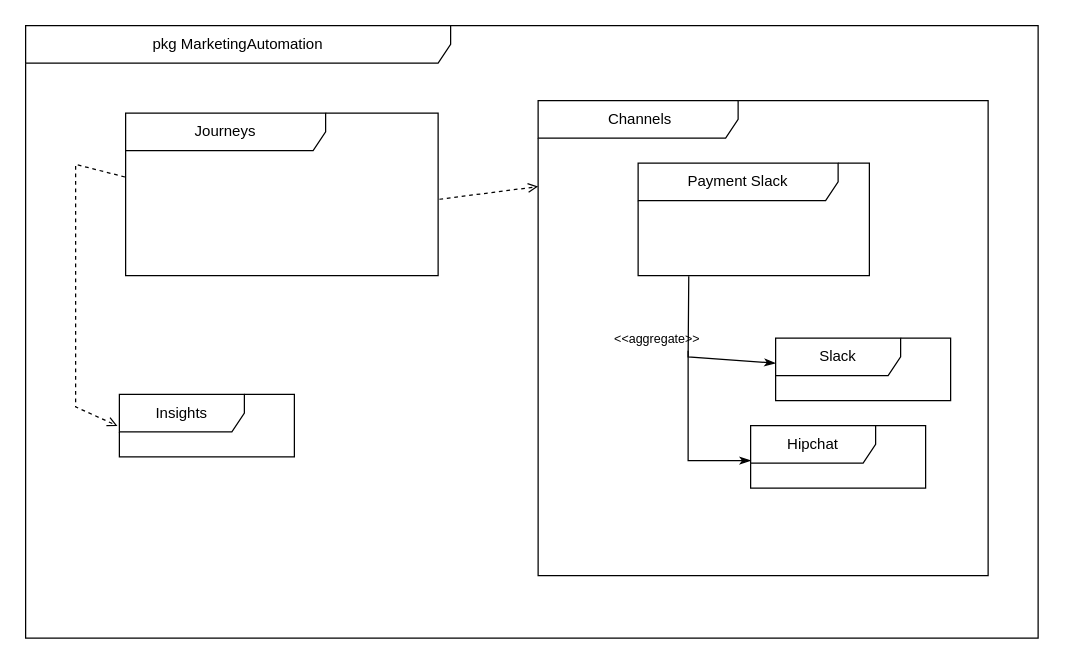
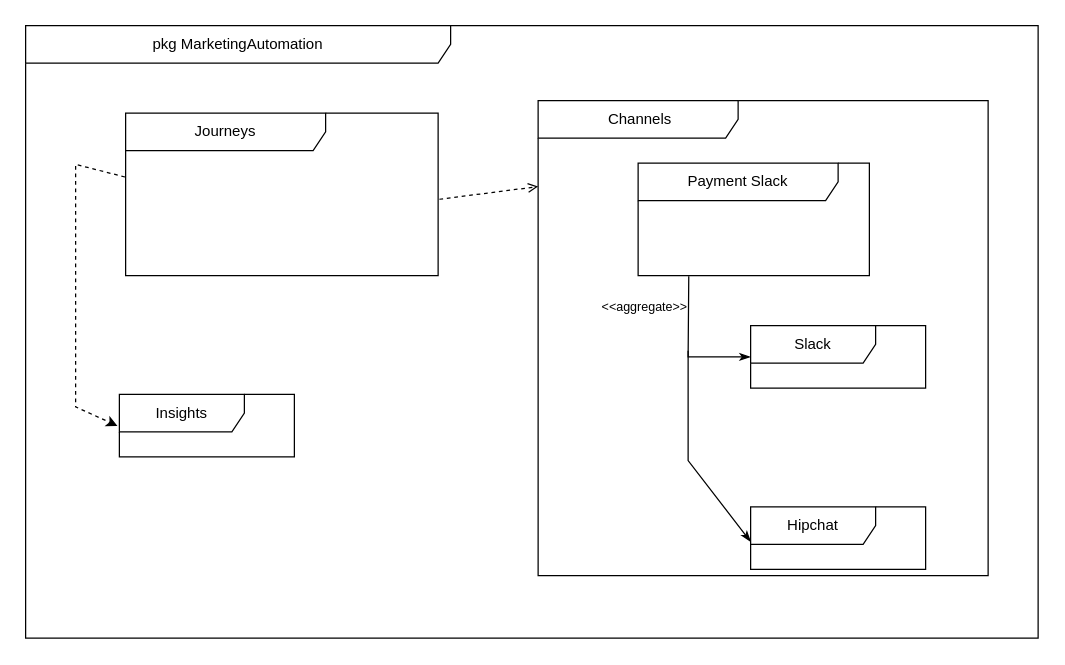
node "<<aggregate>>": moved (657, 338) -> (644, 307)
node "Slack": moved (863, 369) -> (838, 357)
edge "Journeys" -> "Insights": arrowhead open -> classic
node "Hipchat": moved (838, 457) -> (838, 538)
